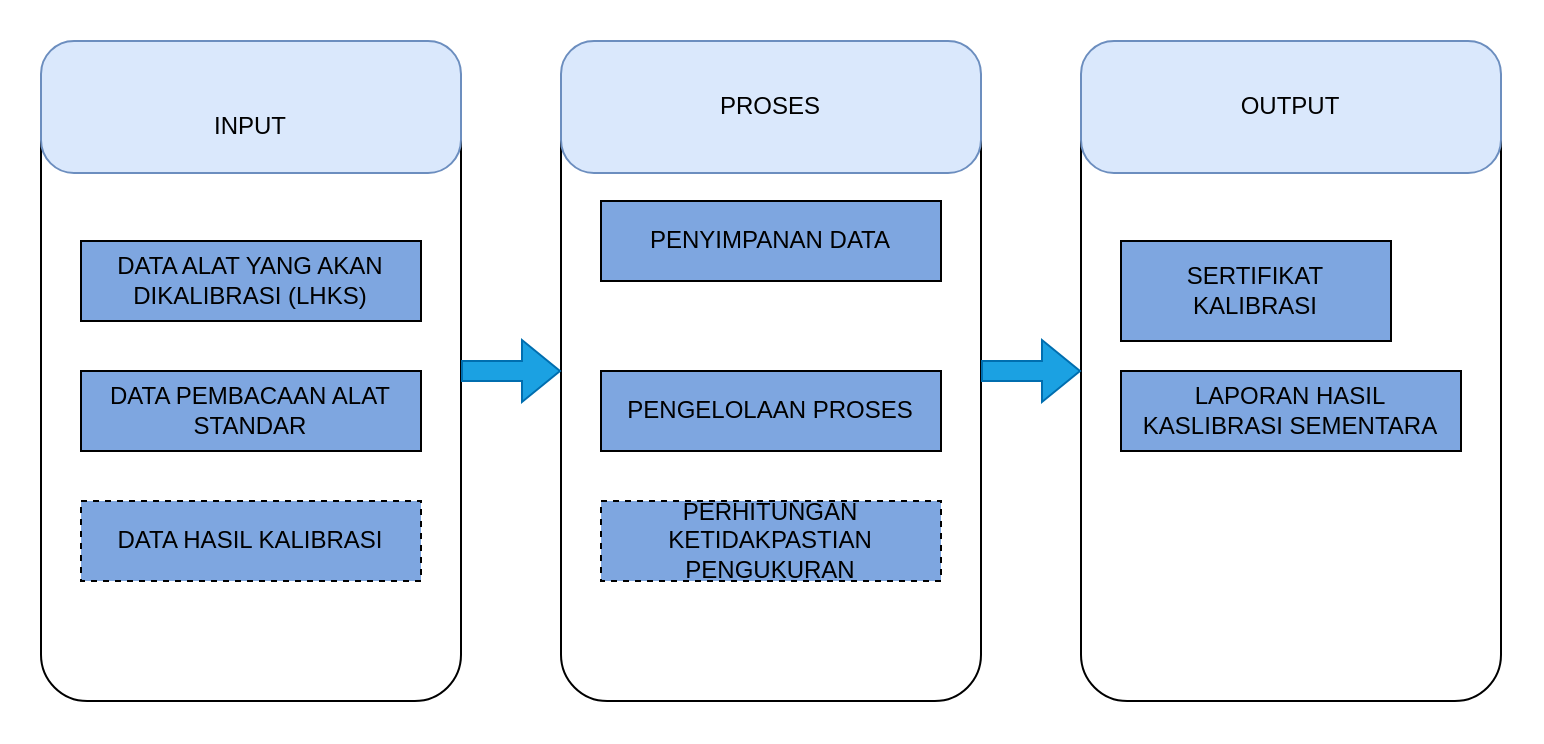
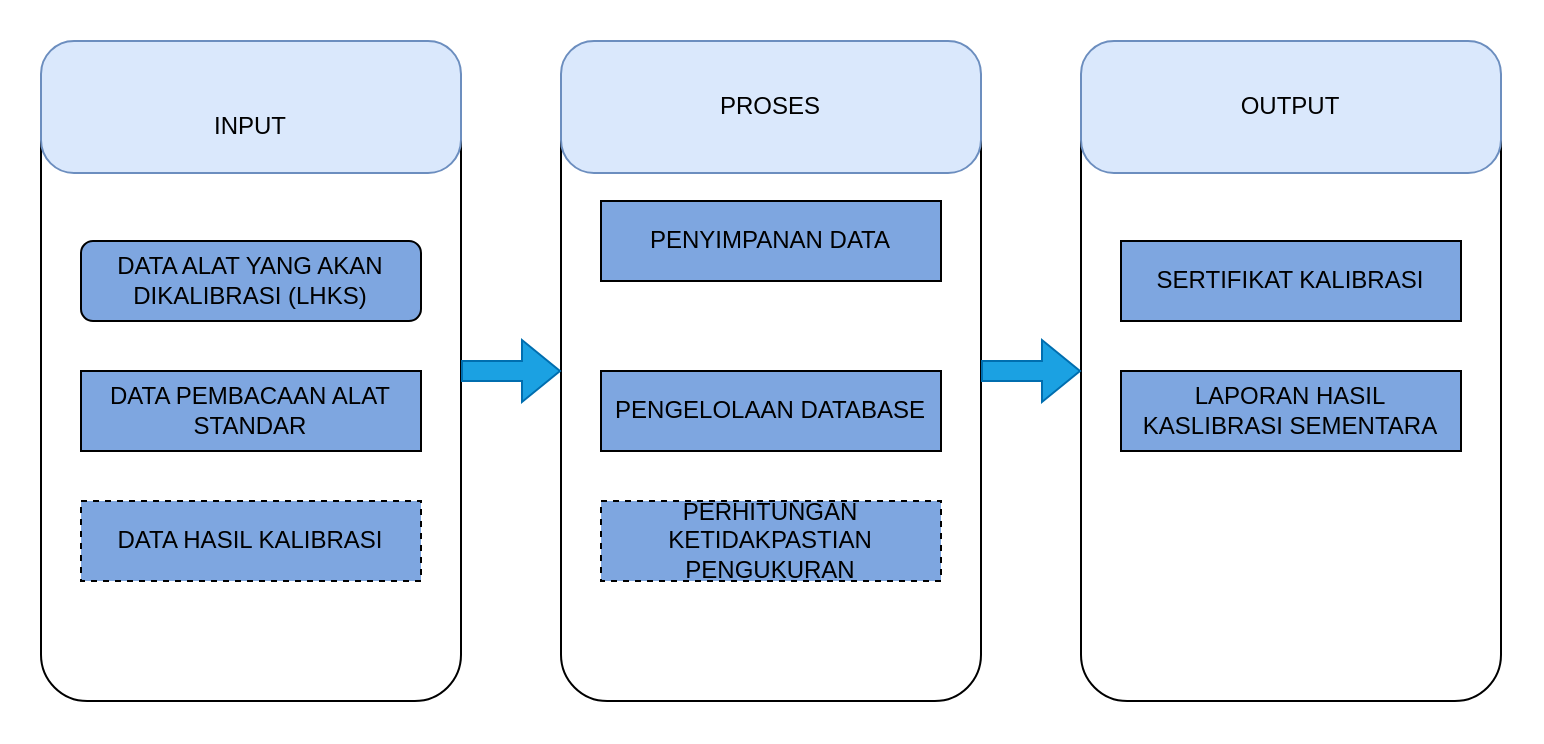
node "DATA ALAT YANG AKAN DIKALIBRASI (LHKS)": shape rectangle -> rounded rectangle
node "SERTIFIKAT KALIBRASI": size 270x100 -> 340x80
node "PENGELOLAAN PROSES": label "PENGELOLAAN PROSES" -> "PENGELOLAAN DATABASE"
